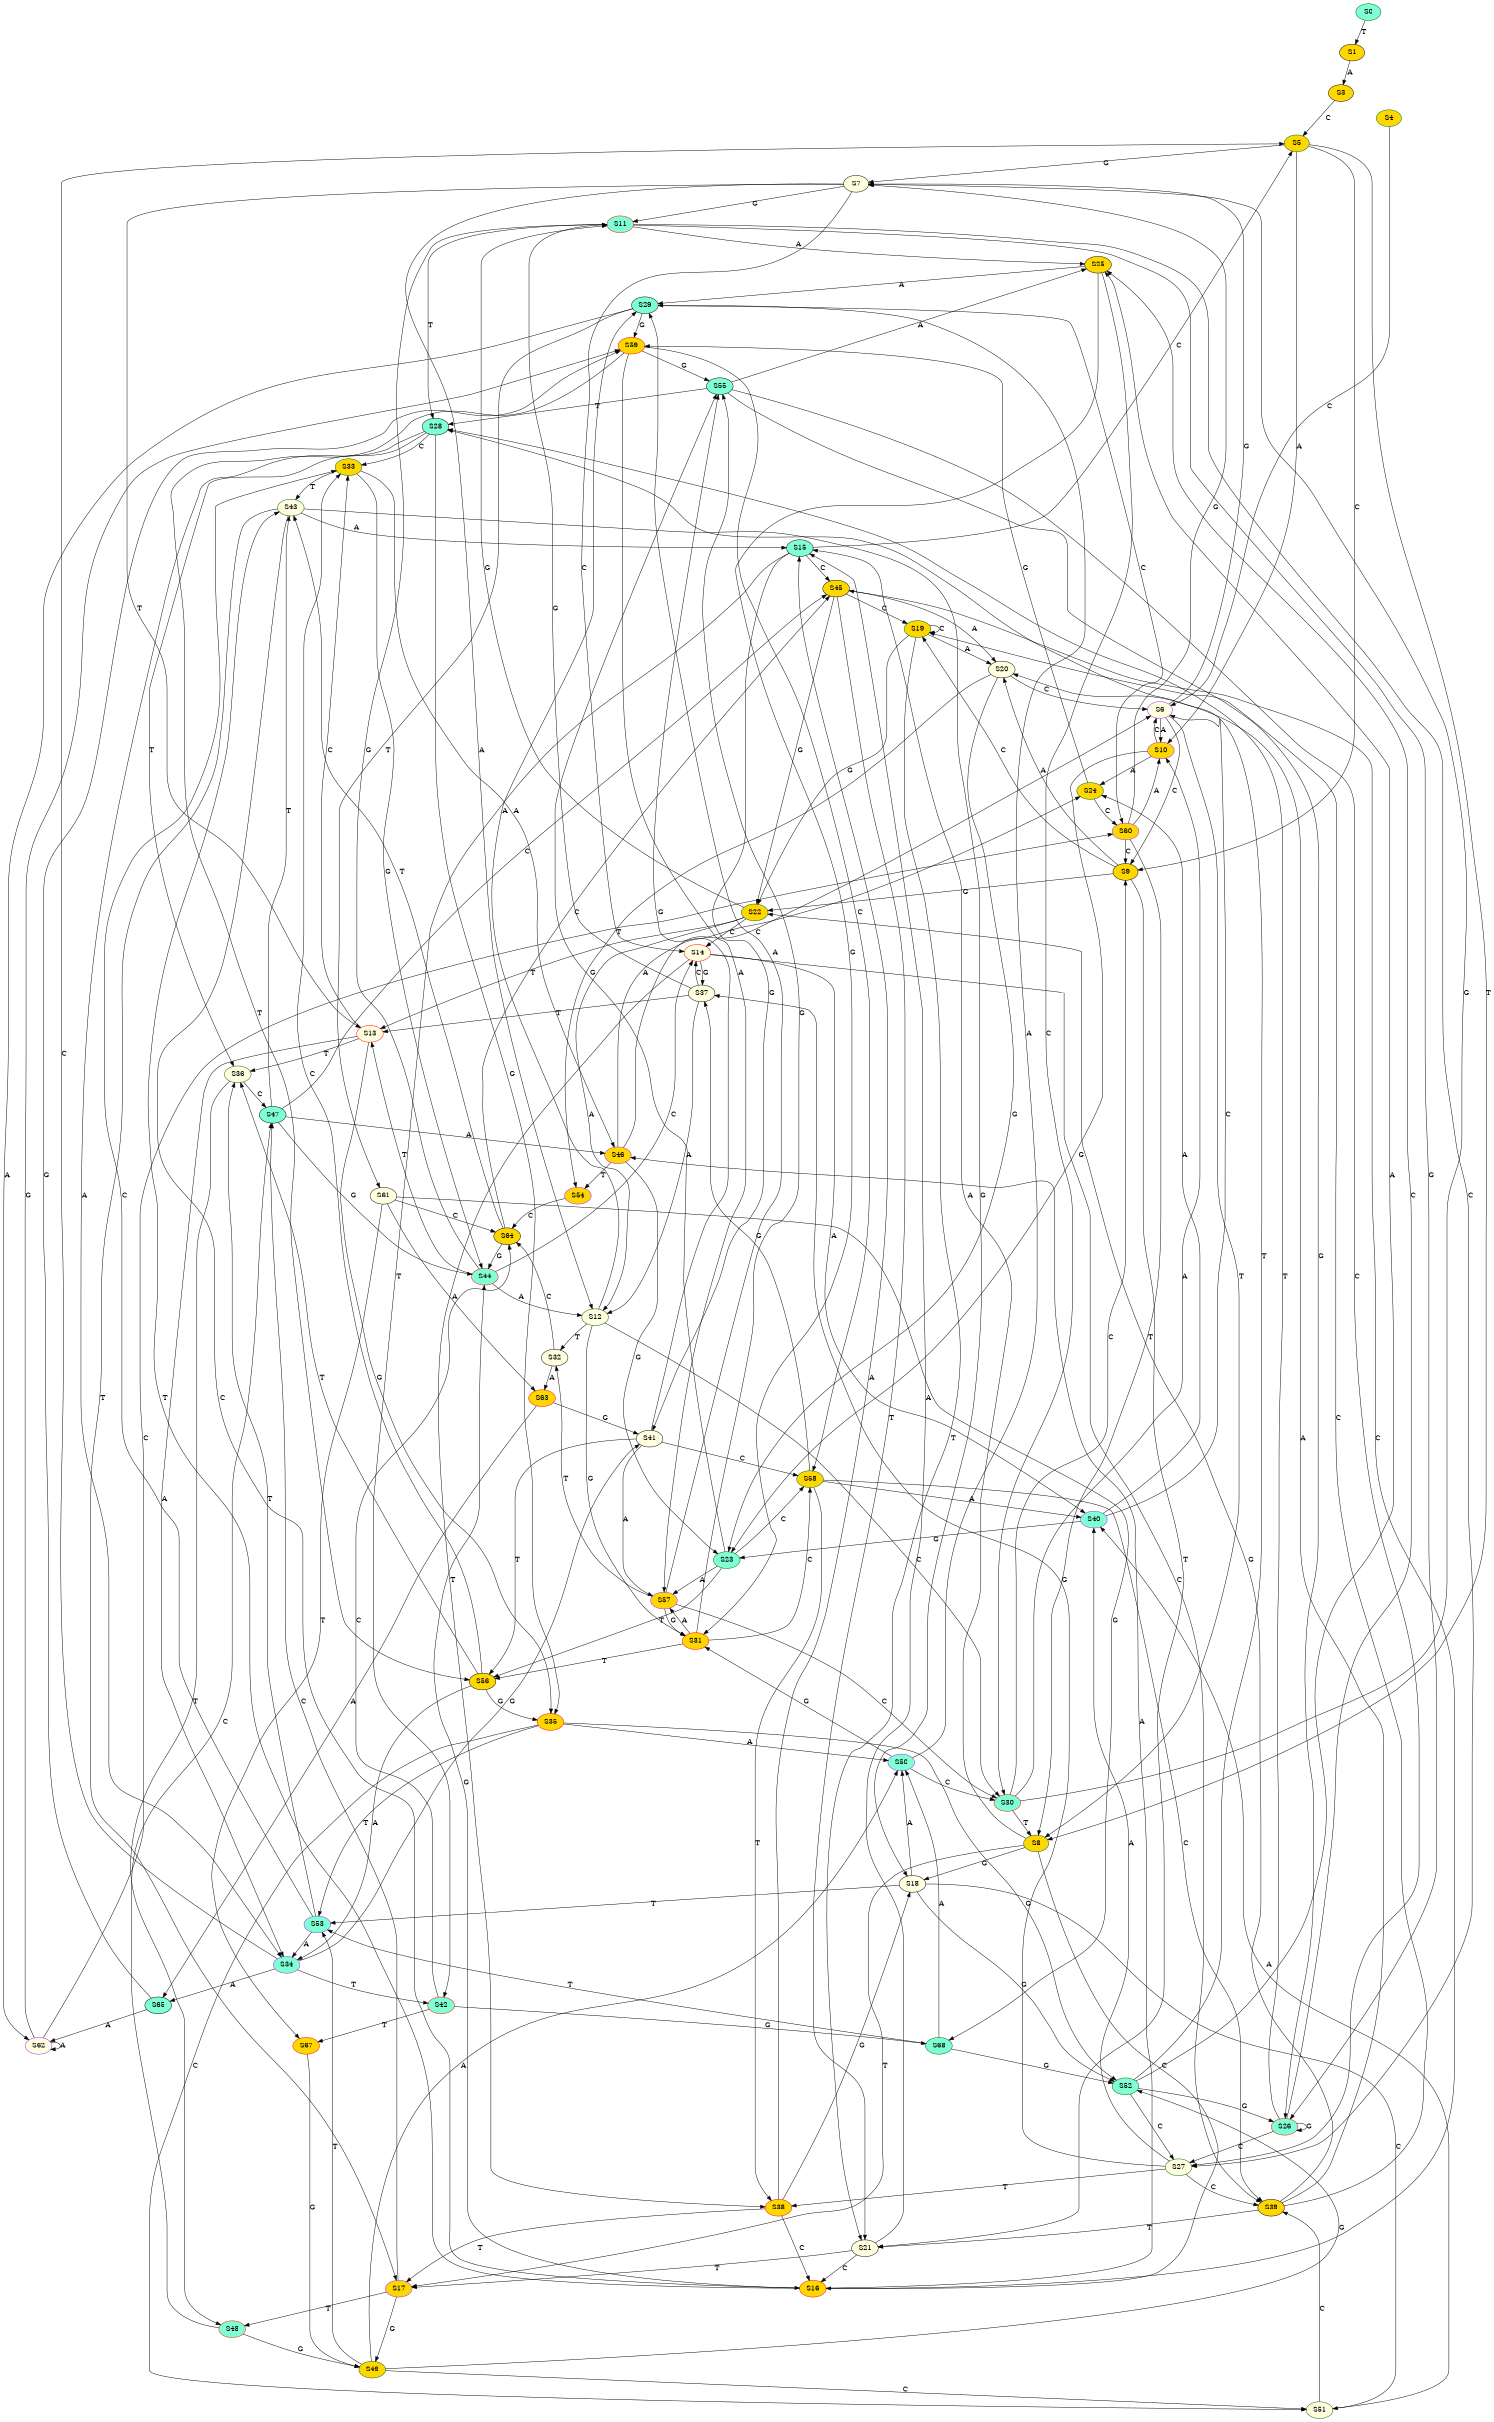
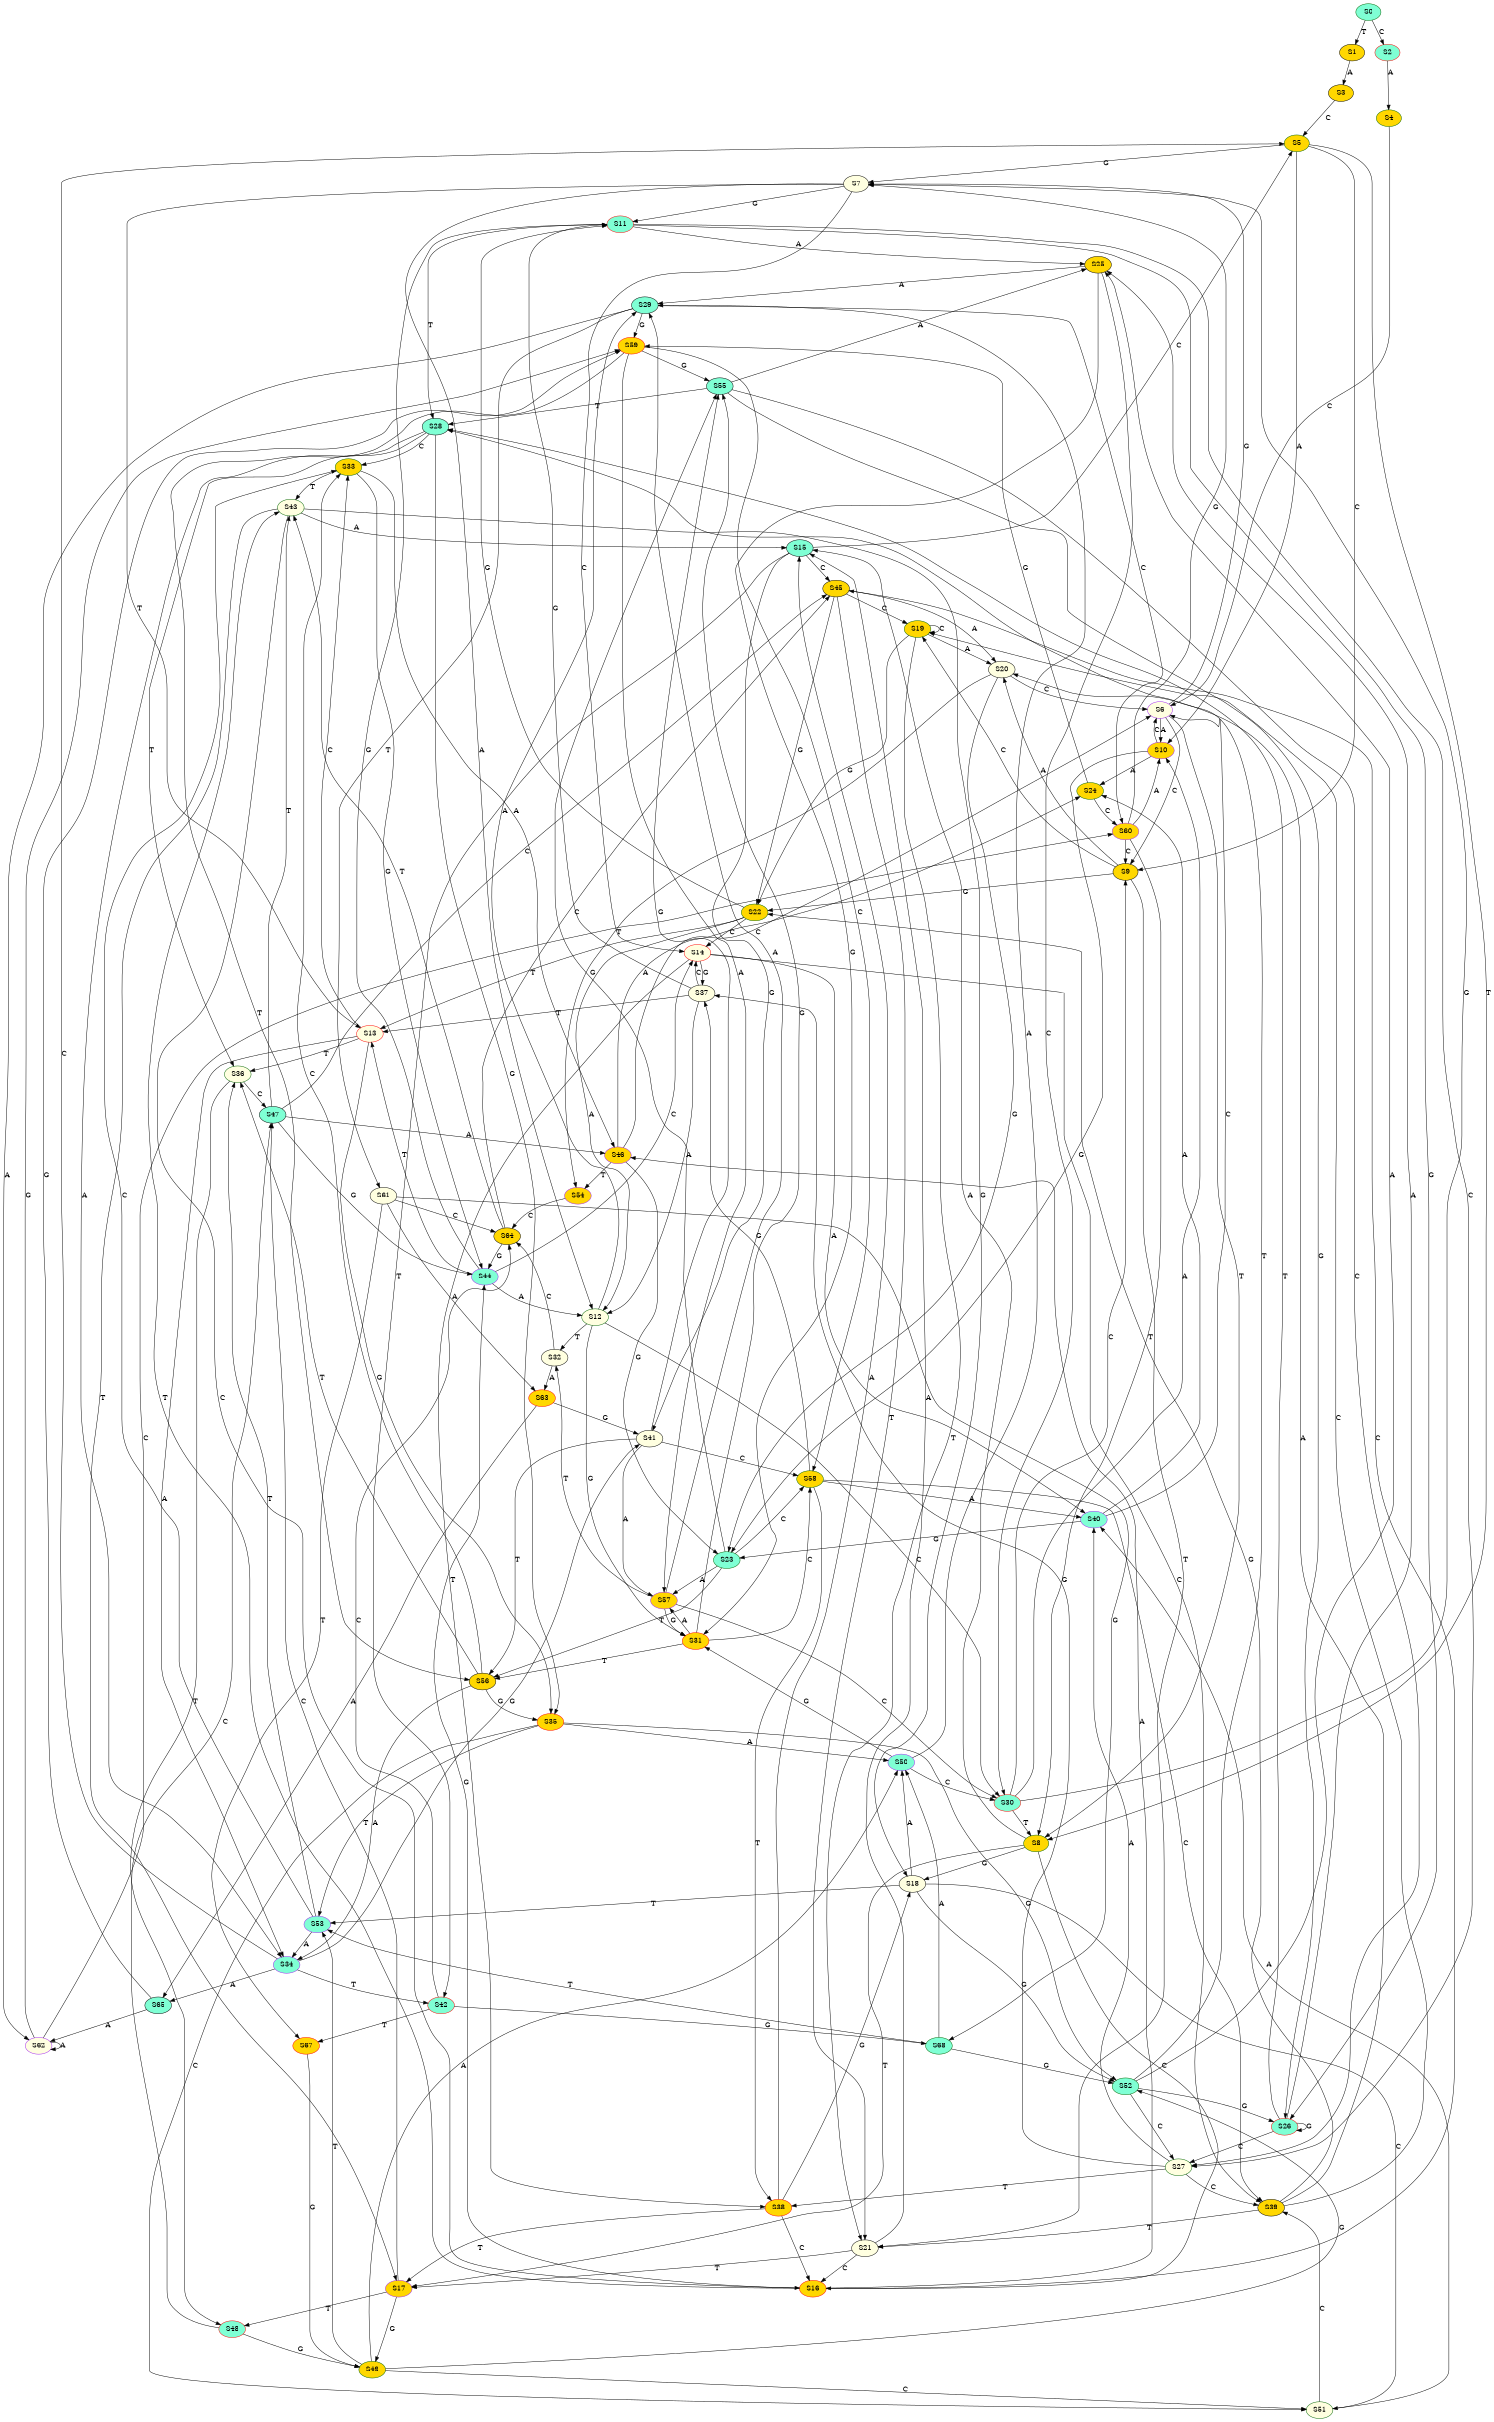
node "S2": added
edge "S26" -> "S25": label "C" -> "A"
node "S44": color red -> purple
